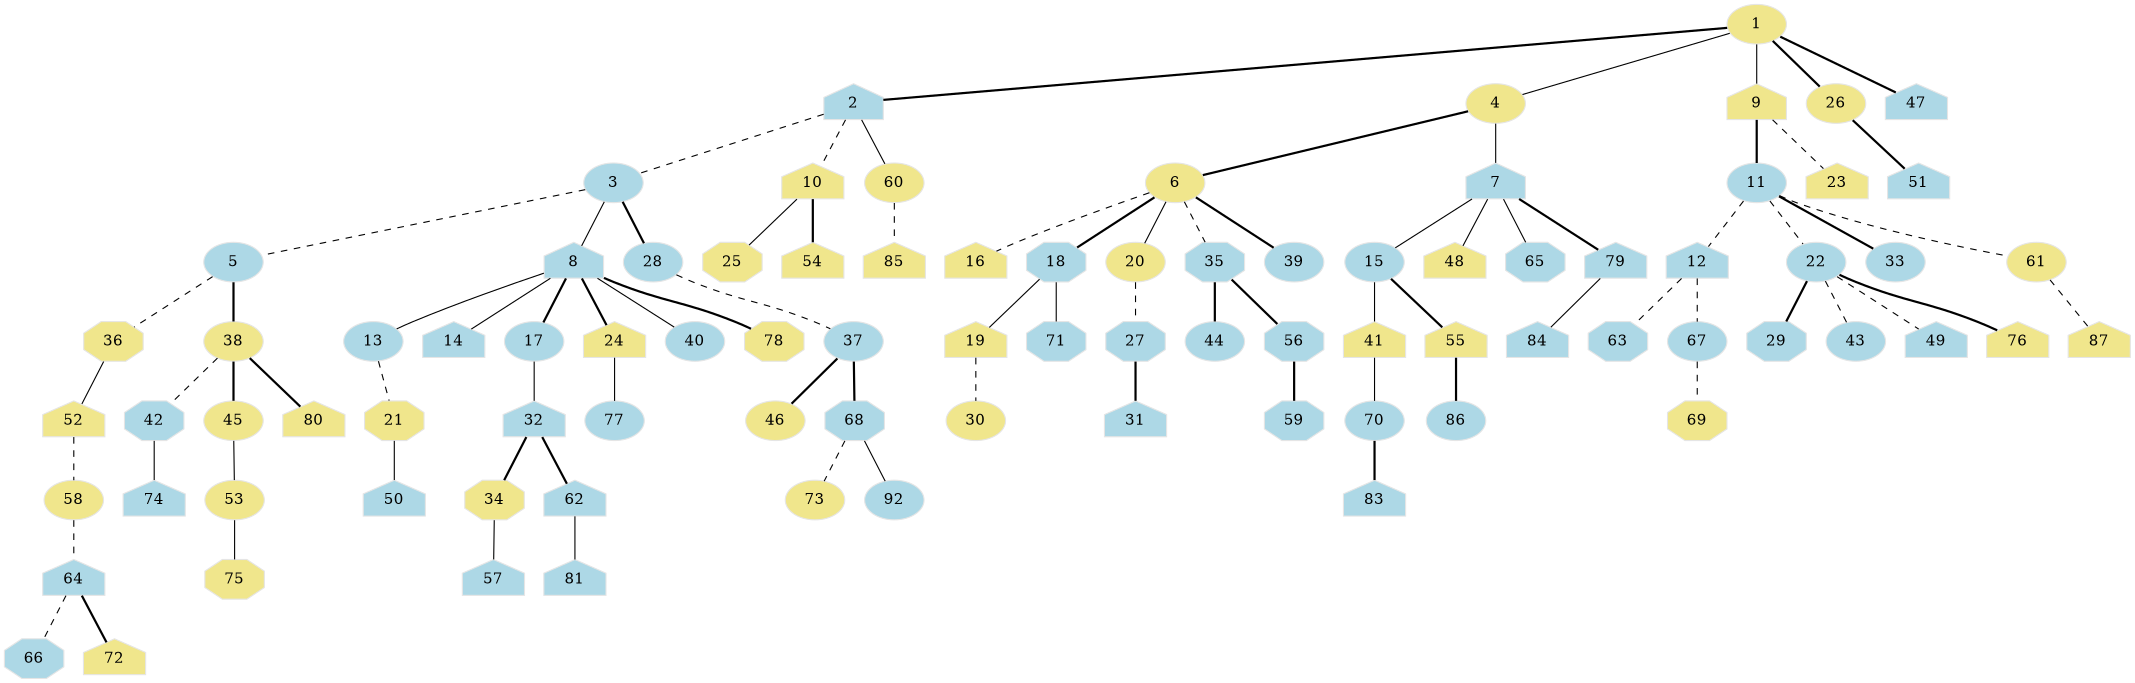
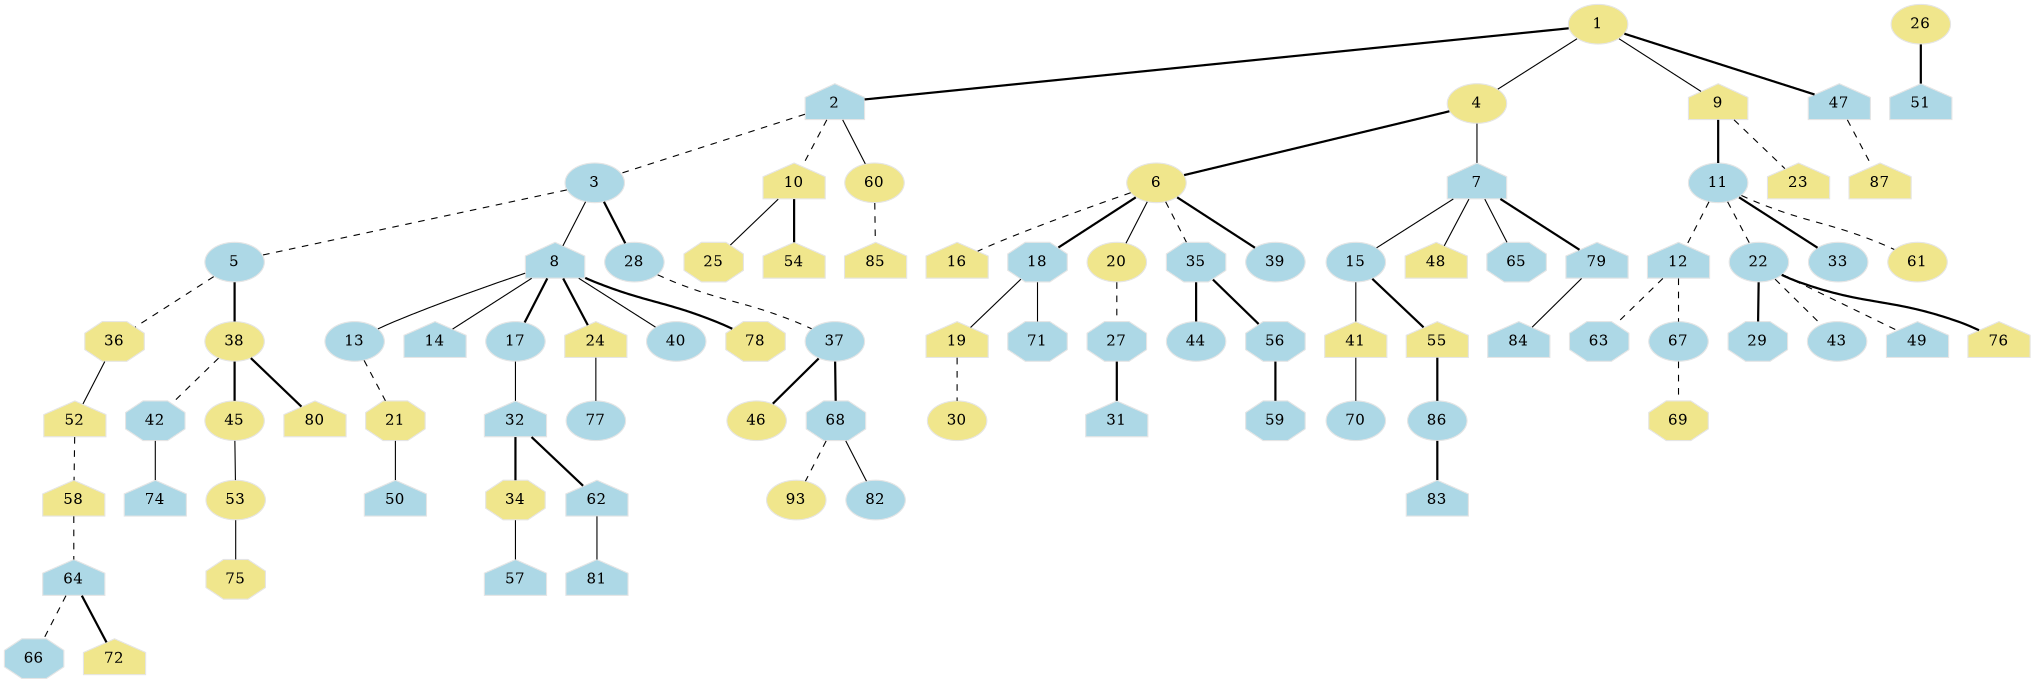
edge "1" -- "26": removed
edge "61" -- "87": now "47" -- "87"
edge "70" -- "83": now "86" -- "83"
node "58": shape ellipse -> house
node "73": label "73" -> "93"
node "92": label "92" -> "82"
